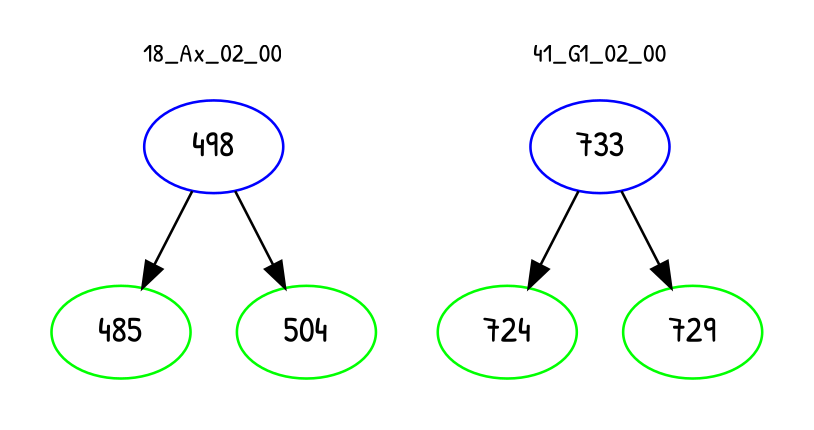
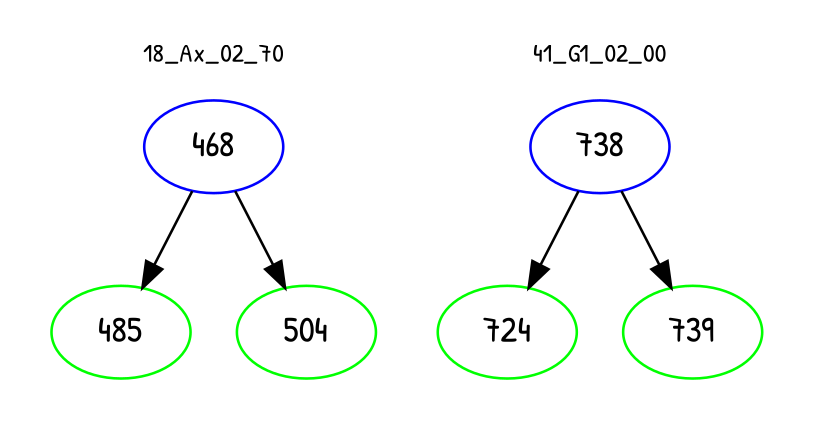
cluster "18_Ax_02_00": label "18_Ax_02_00" -> "18_Ax_02_70"
node "498": label "498" -> "468"
node "733": label "733" -> "738"
node "729": label "729" -> "739"
